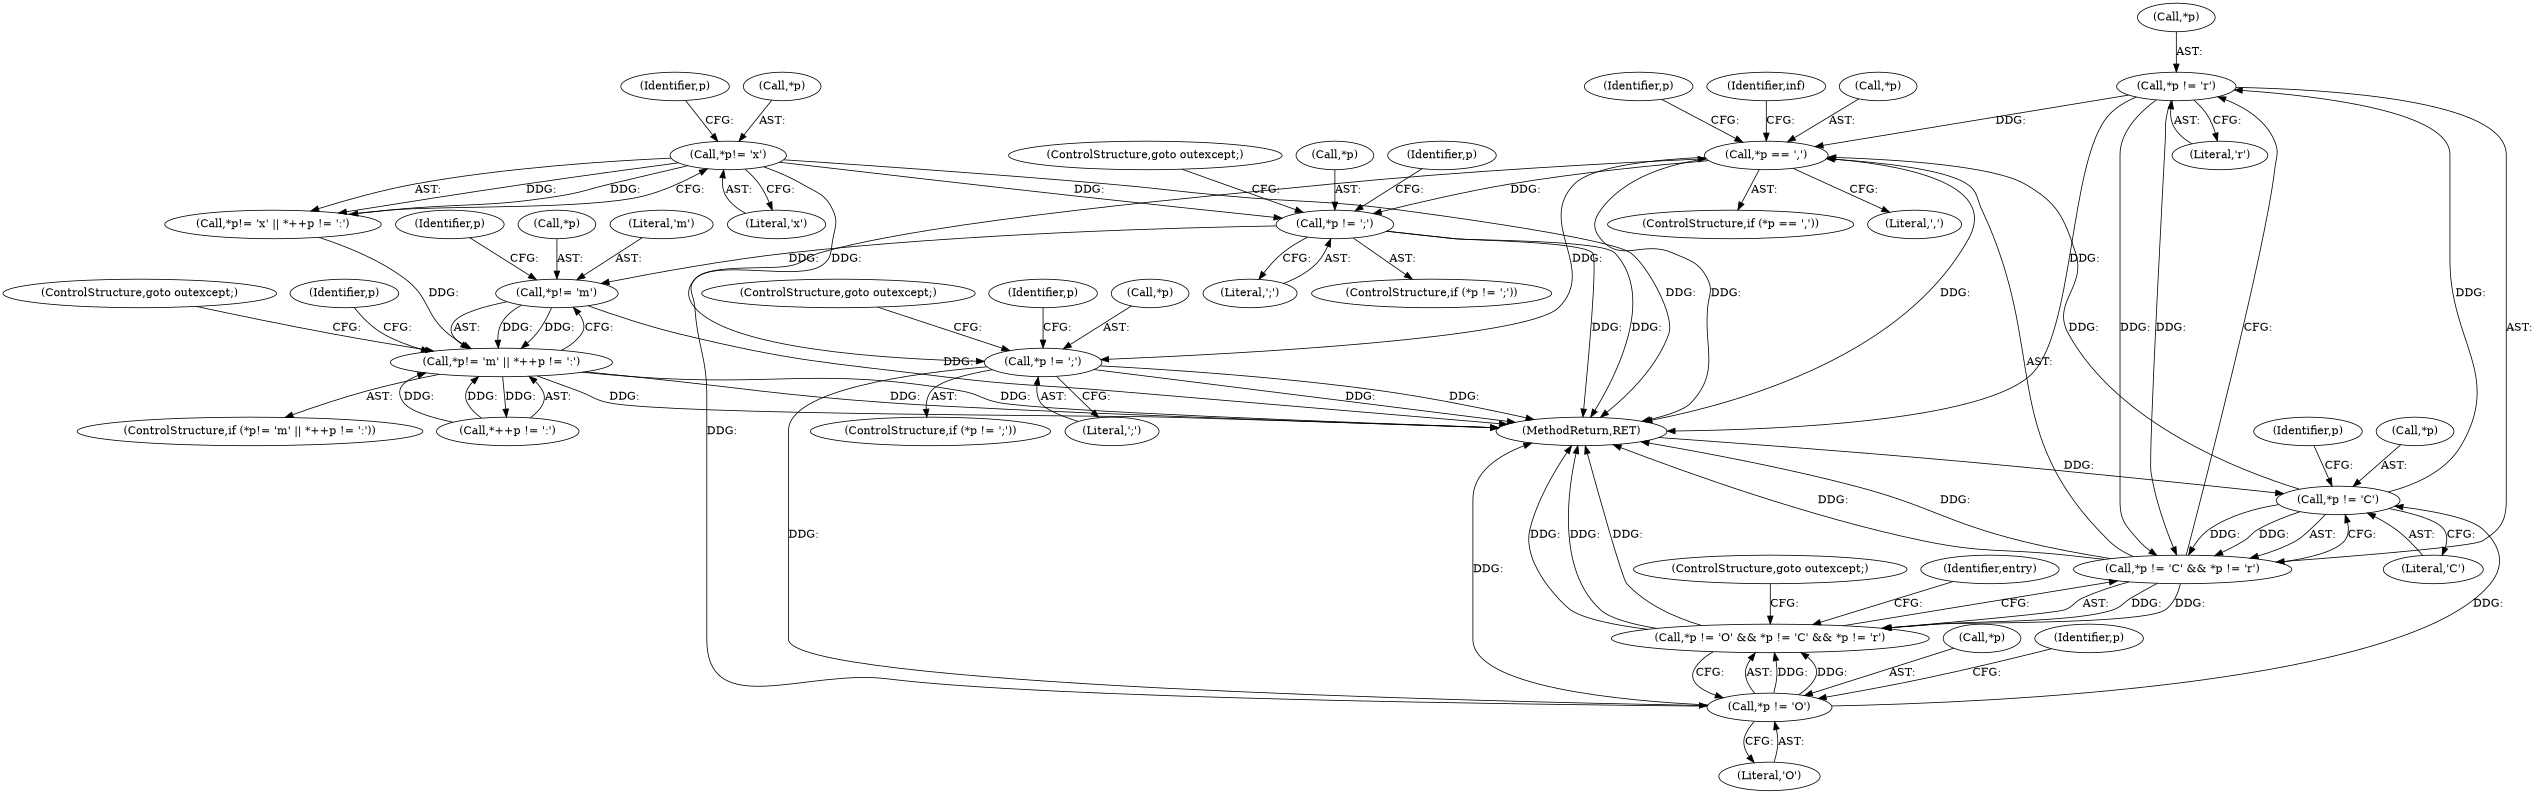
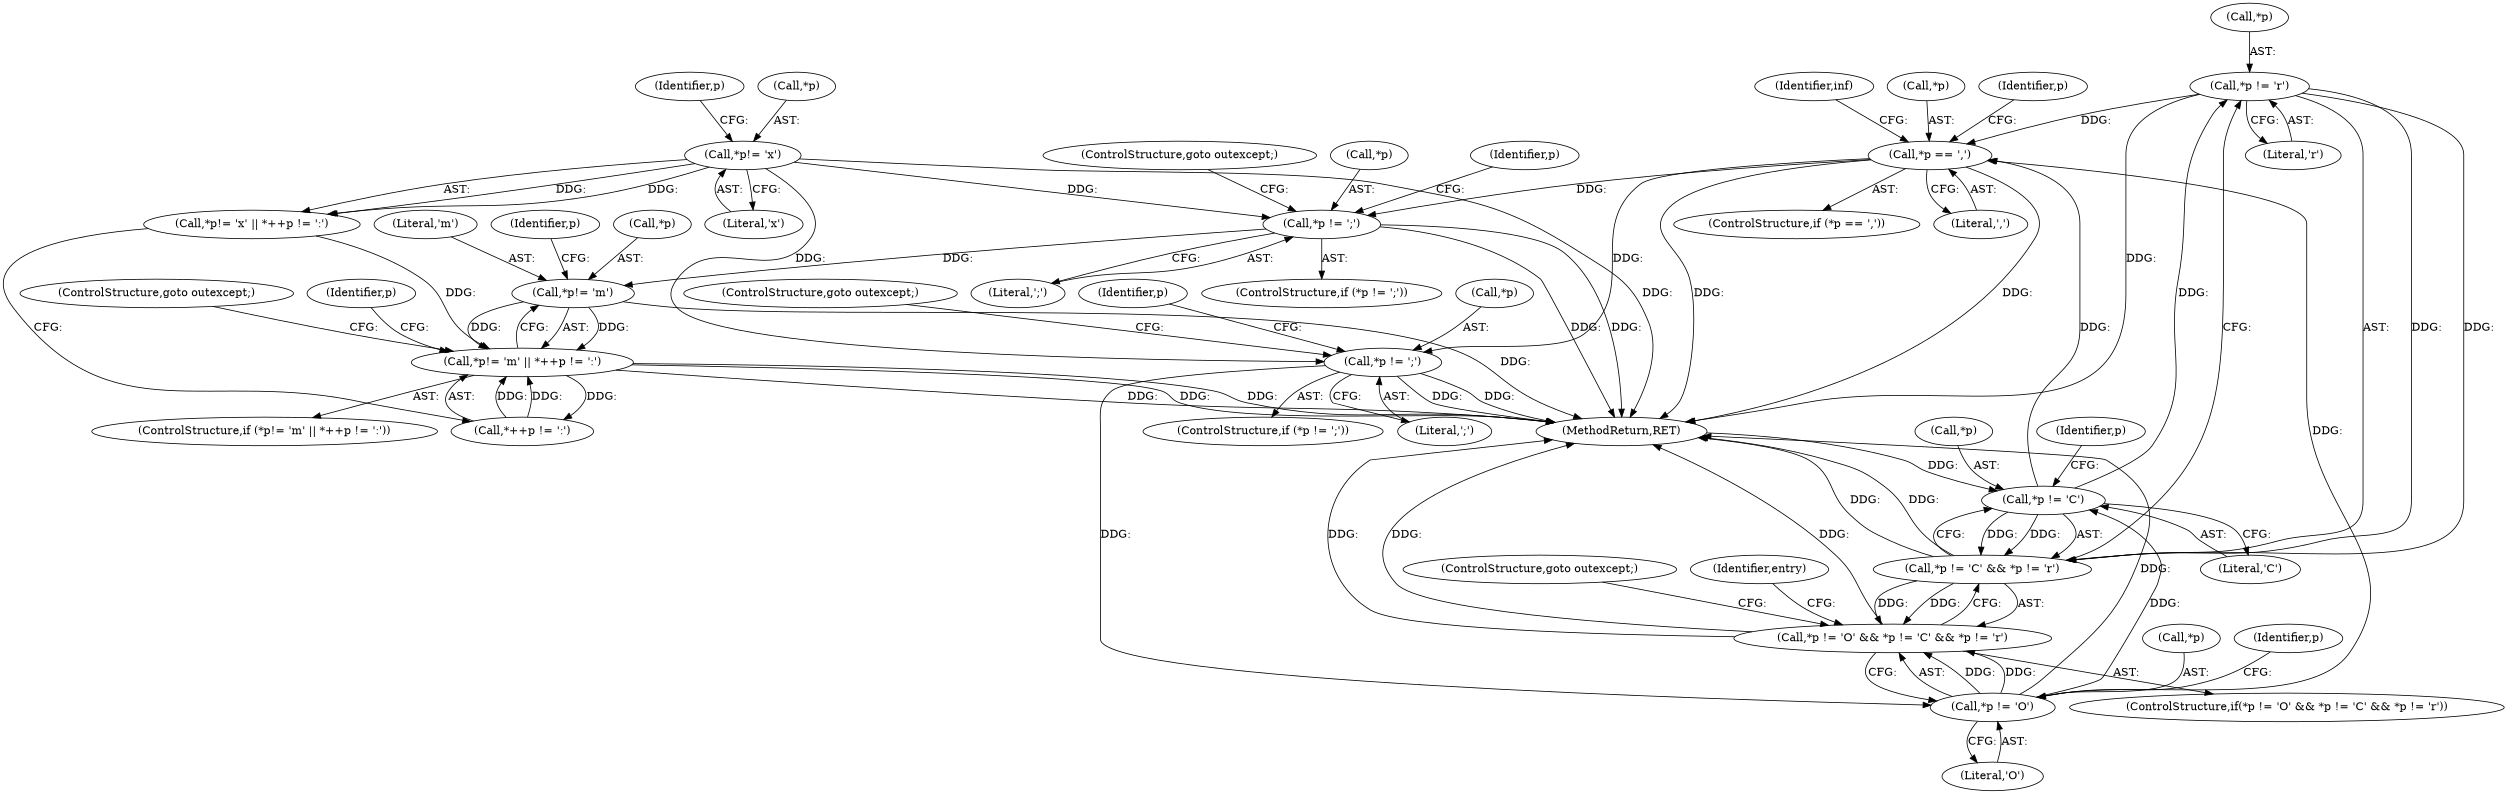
edge "(Call,*p!= 'x' || *++p != ':')" -> "(Call,*p!= 'x')": now "(Call,*p!= 'x' || *++p != ':')" -> "(Call,*++p != ':')"
edge "(Call,*p != 'C' && *p != 'r')" -> "(Call,*p == ',')": now "(Literal,',')" -> "(Call,*p == ',')"
node "(ControlStructure,if(*p != 'O' && *p != 'C' && *p != 'r'))": added
